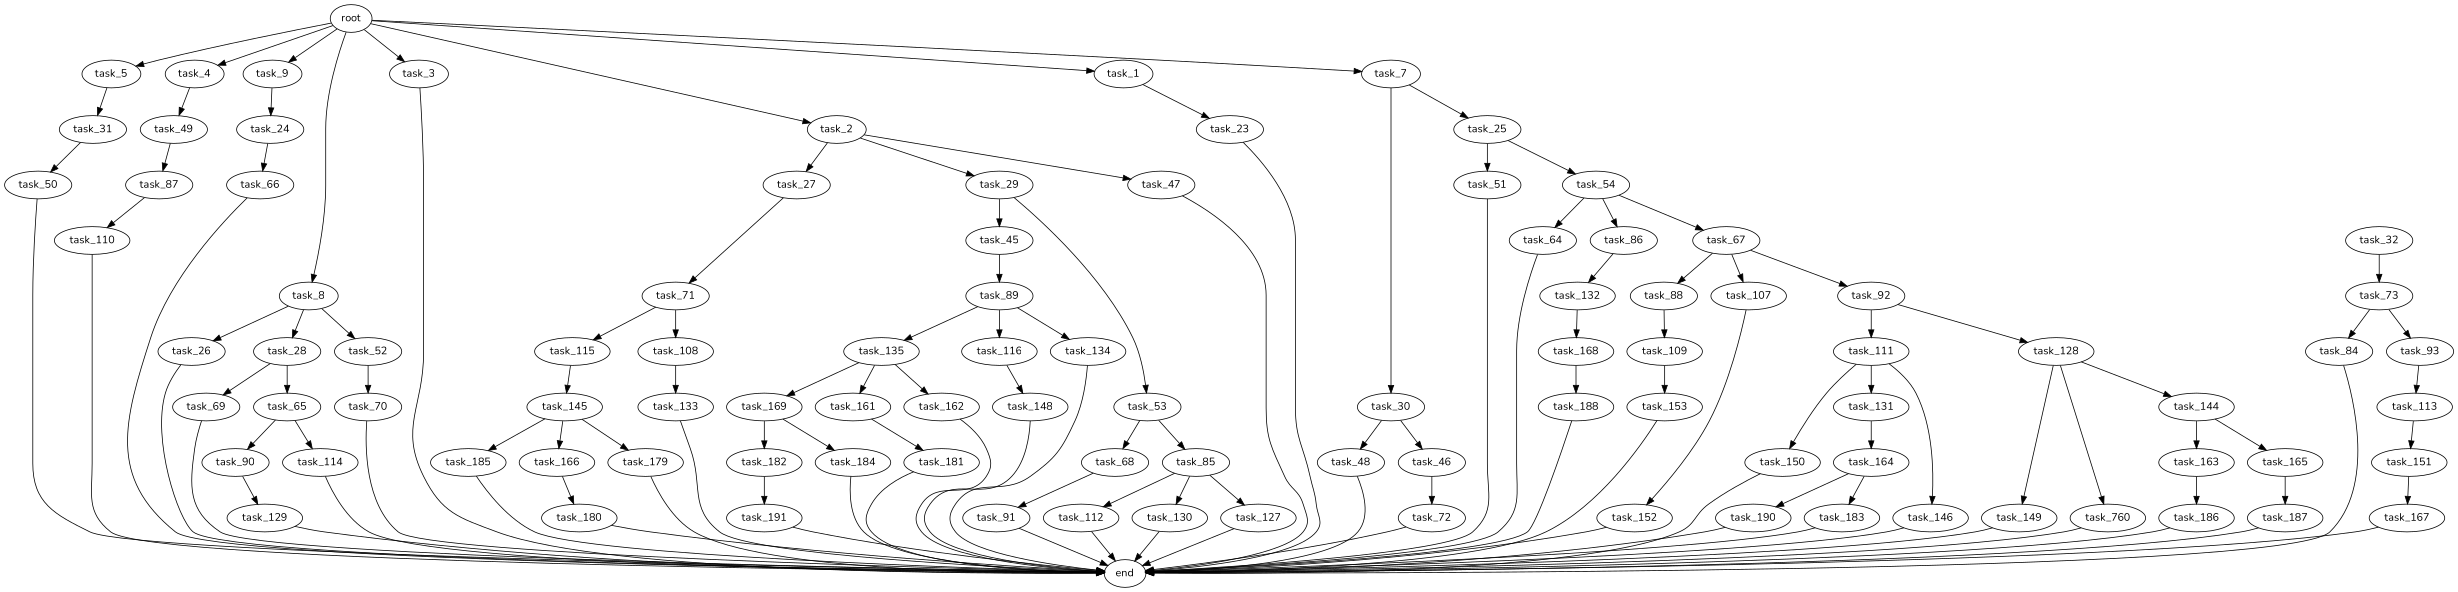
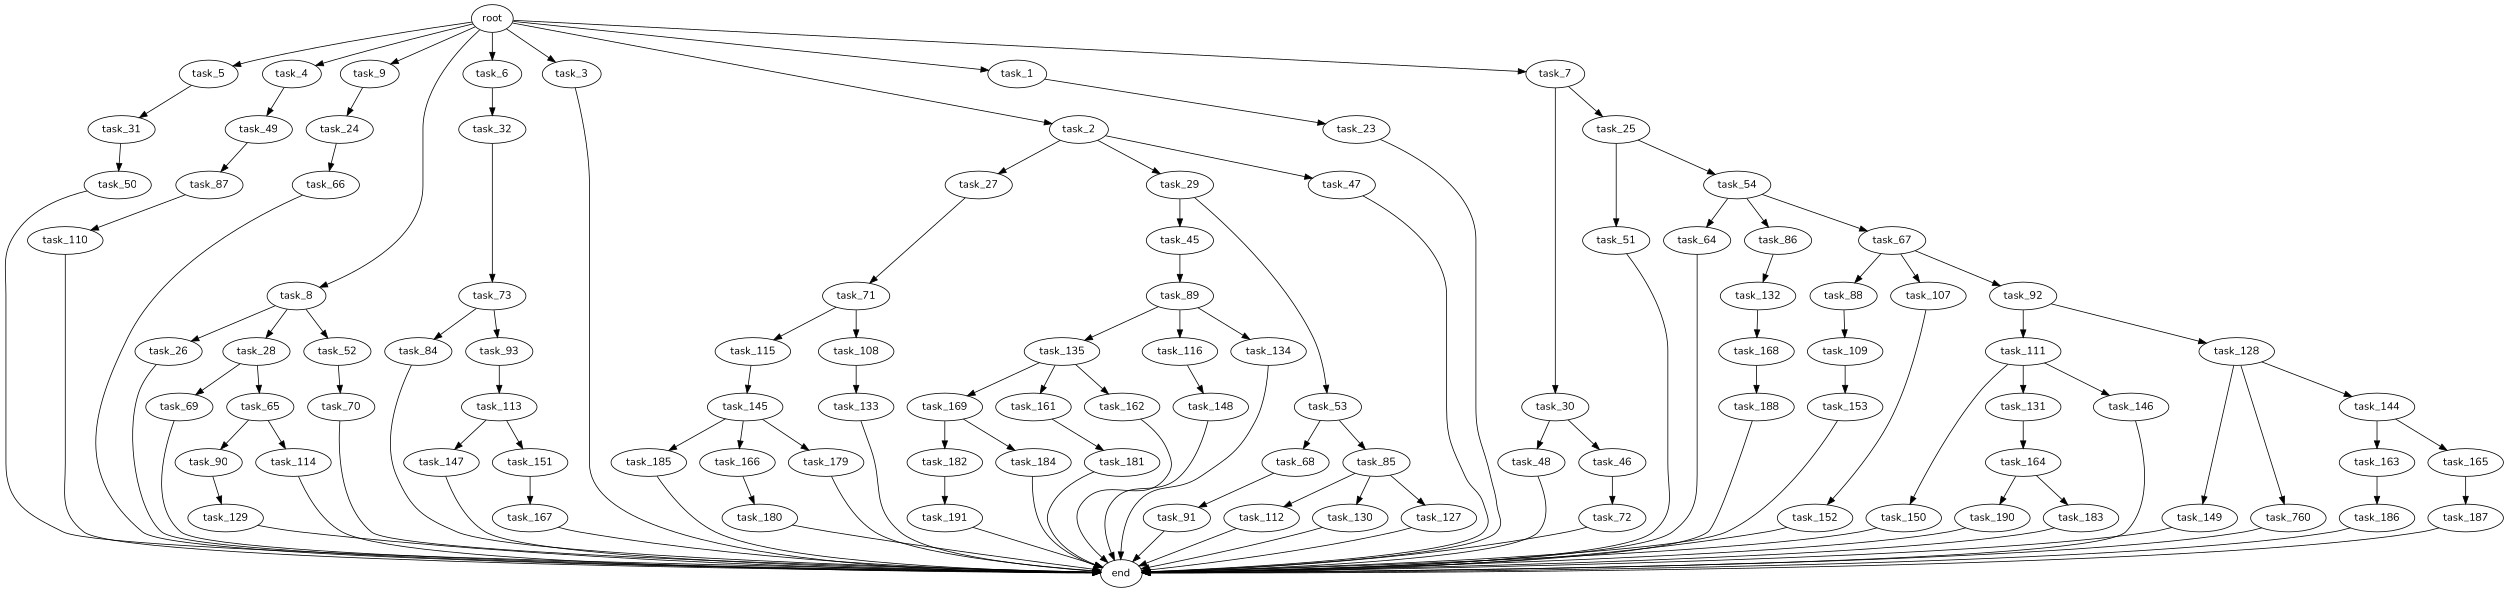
node "task_6": added
node "task_147": added
